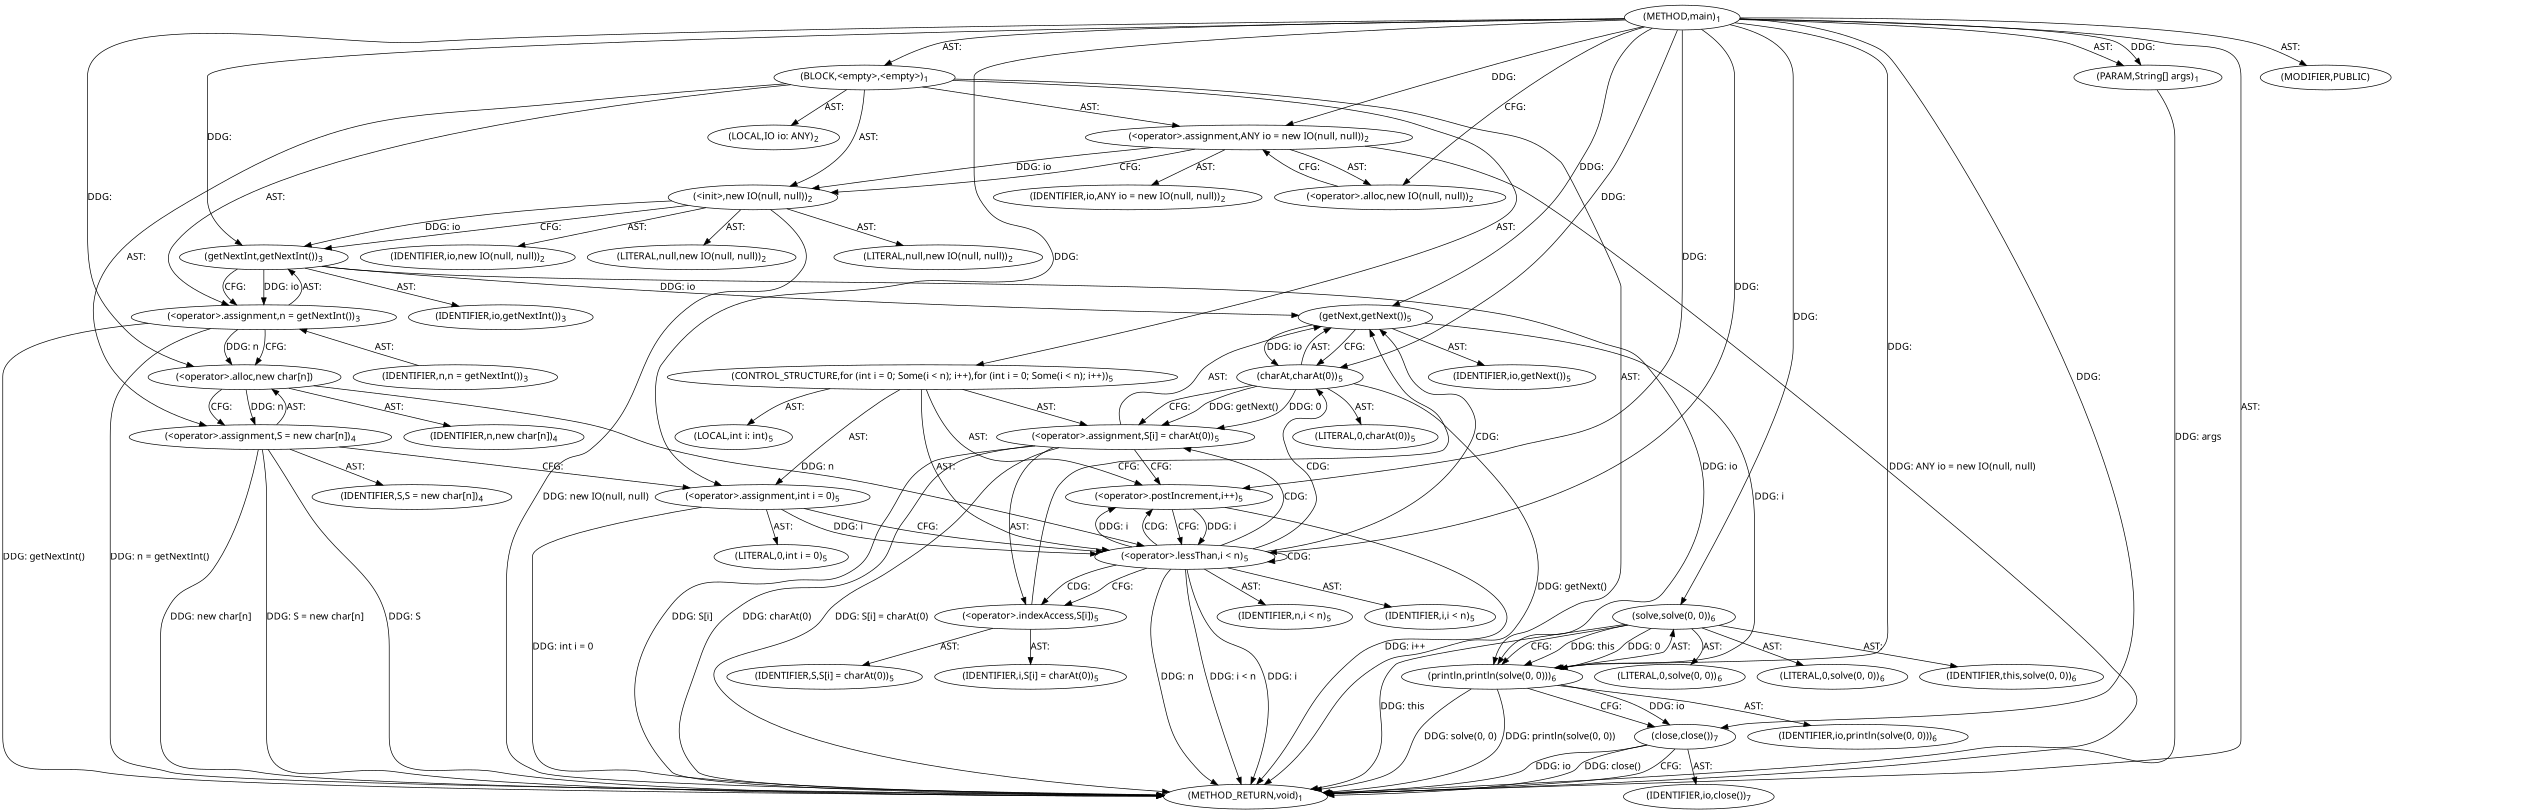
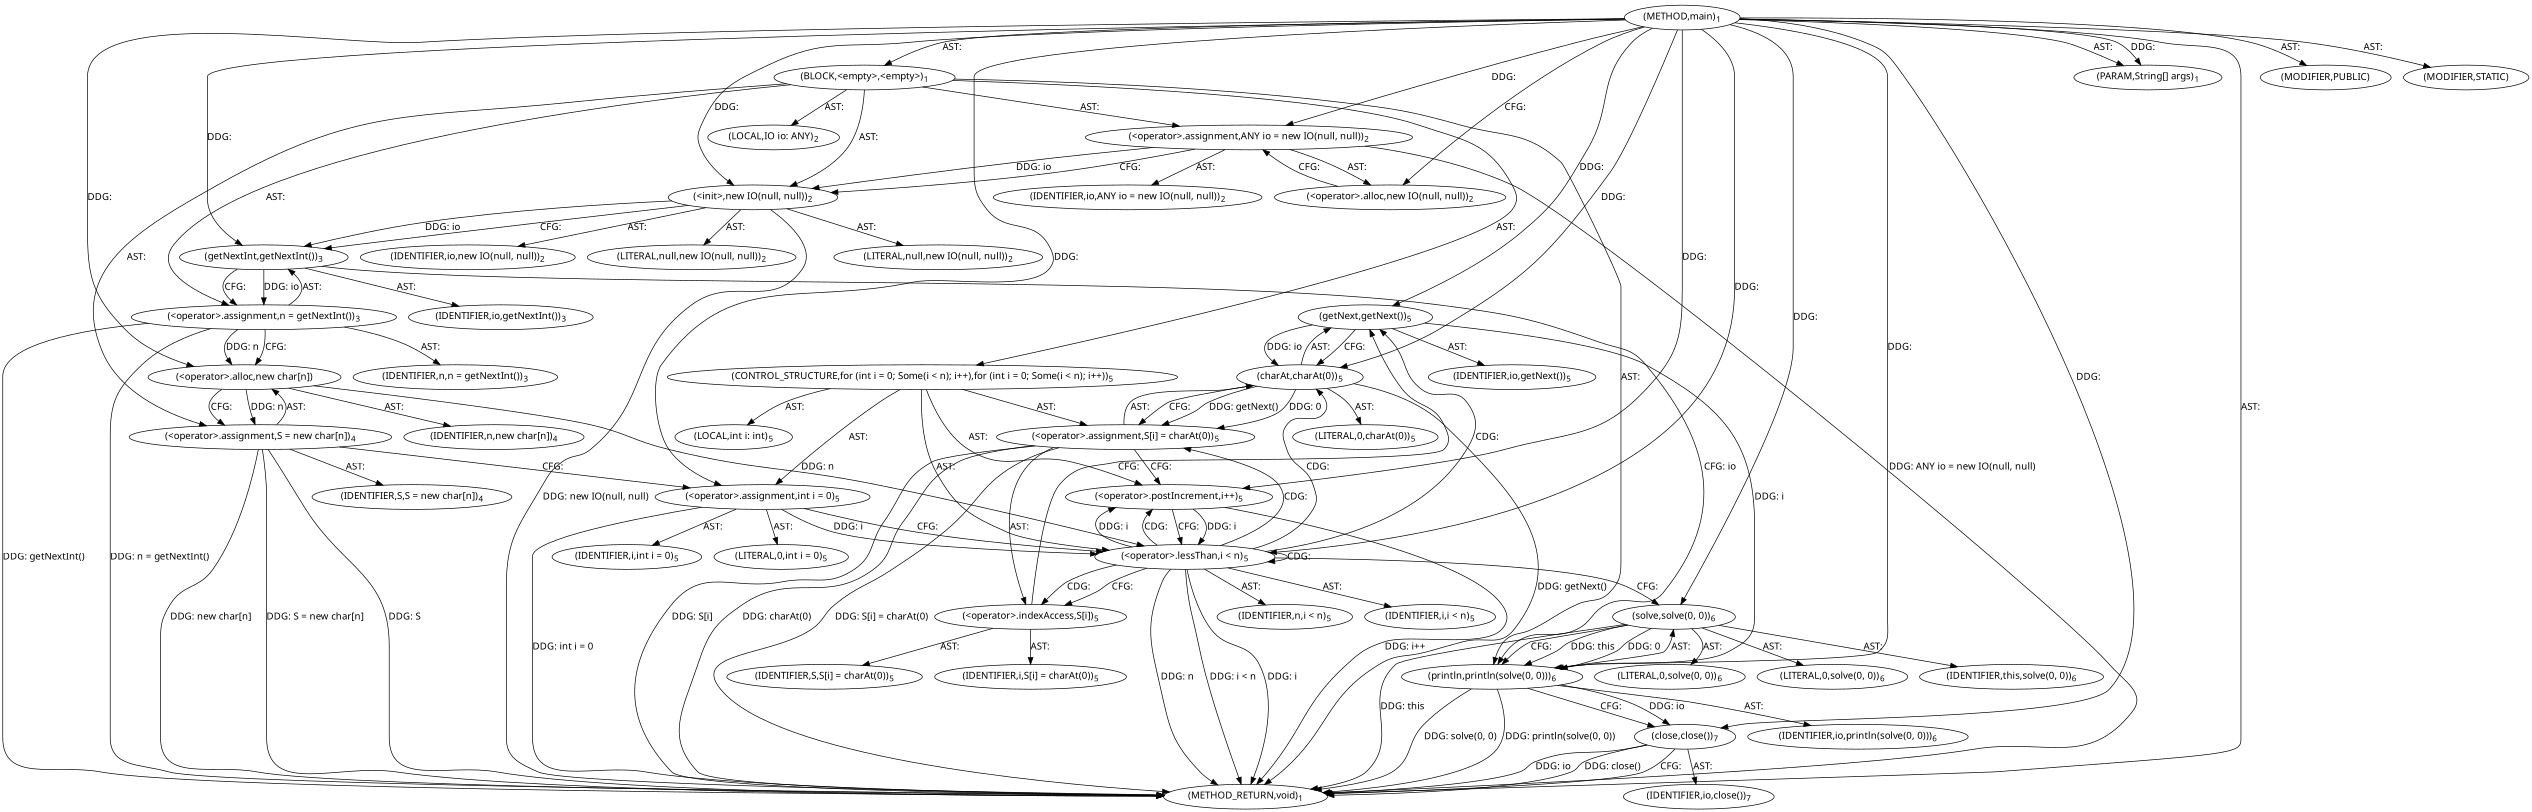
edge "(METHOD,main)" -> "(<init>,new IO(null, null))": added, label "DDG:"
node "(MODIFIER,STATIC)": added
edge "(getNextInt,getNextInt())" -> "(getNext,getNext())": removed, label "DDG: io"
edge "(IDENTIFIER,n,n = getNextInt())" -> "(<operator>.assignment,n = getNextInt())": reversed
edge "(<operator>.assignment,S[i] = charAt(0))" -> "(getNext,getNext())": now "(<operator>.assignment,S[i] = charAt(0))" -> "(charAt,charAt(0))"
edge "(getNextInt,getNextInt())" -> "(println,println(solve(0, 0)))": label "DDG: io" -> "CFG: io"
node "(IDENTIFIER,i,int i = 0)": added
edge "(<operator>.lessThan,i < n)" -> "(solve,solve(0, 0))": added, label "CFG:"
edge "(PARAM,String[] args)" -> "(METHOD_RETURN,void)": removed, label "DDG: args"
